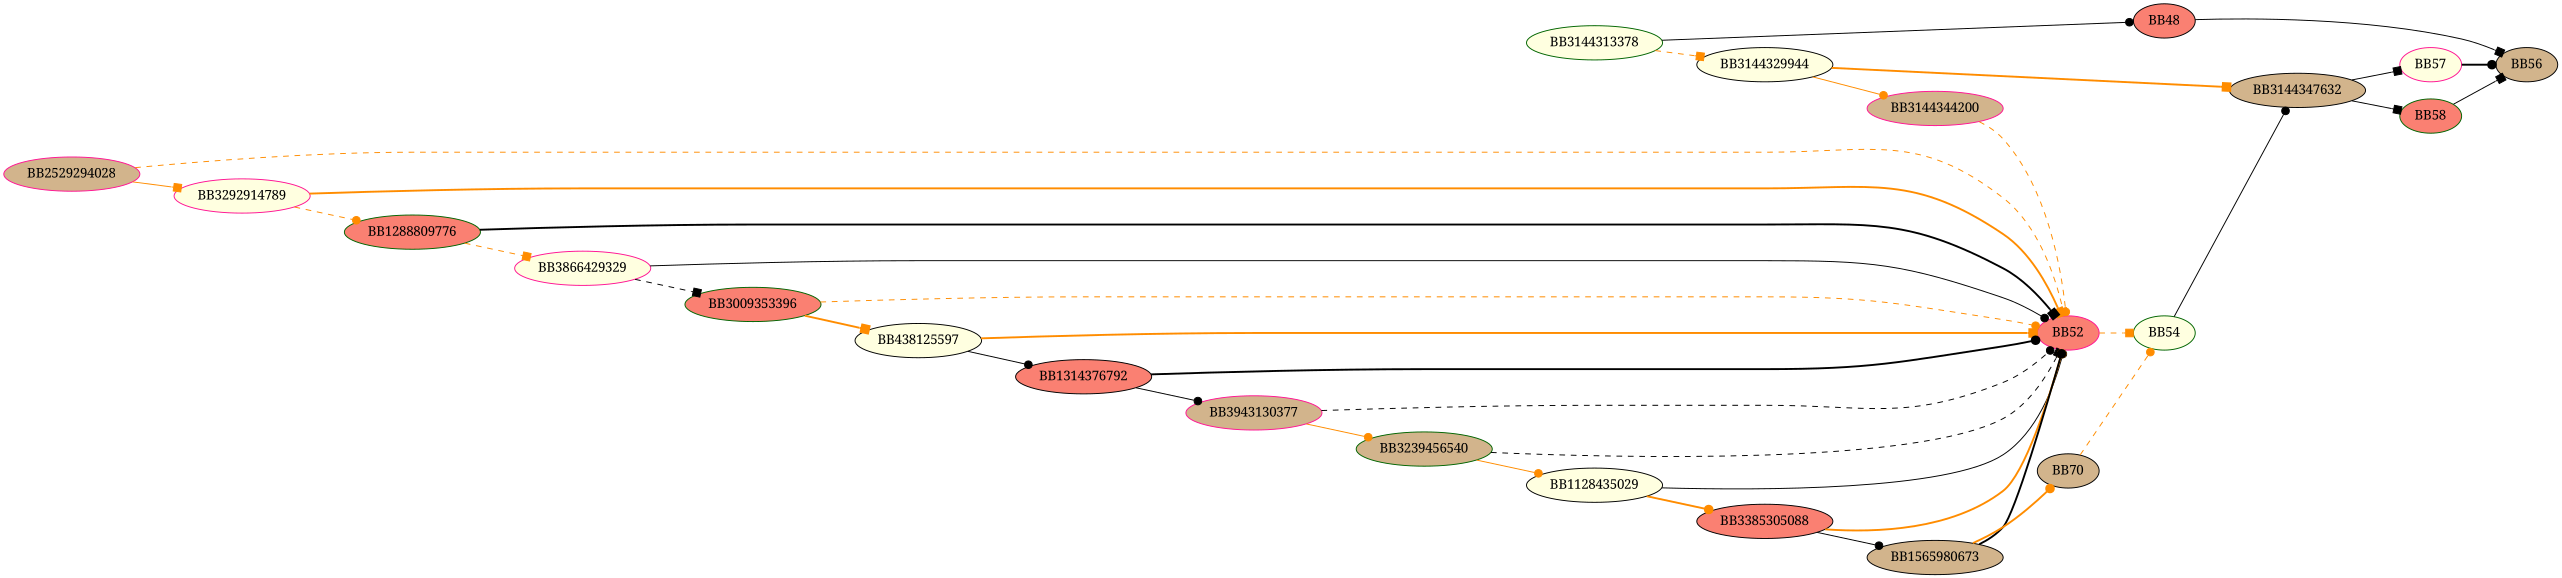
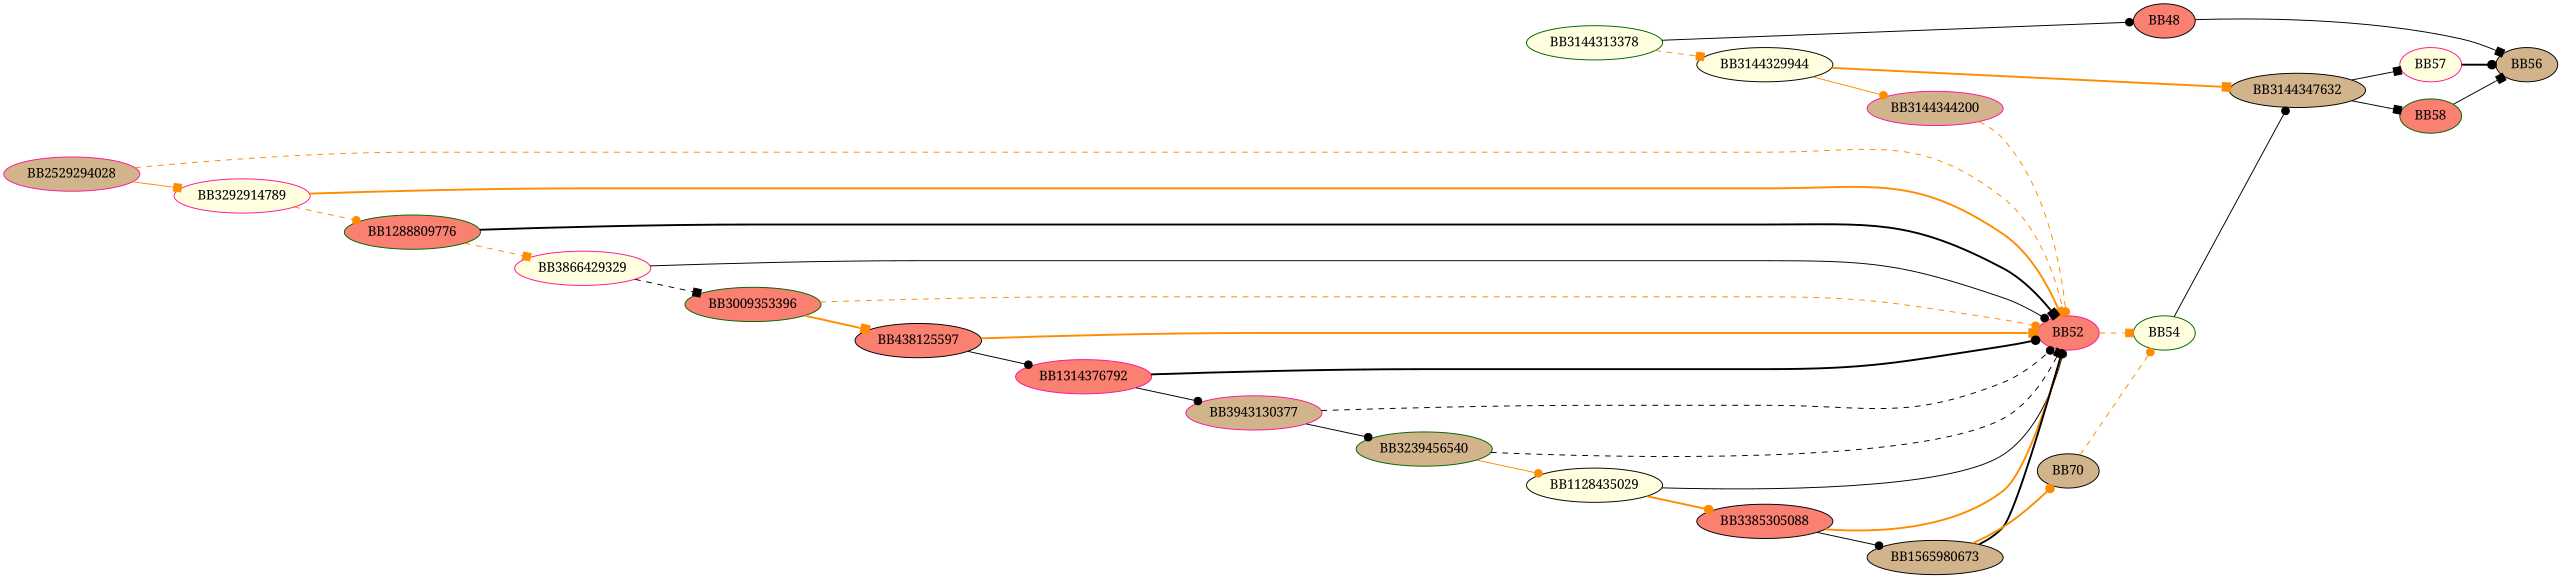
node "BB438125597": fillcolor lightyellow -> salmon
node "BB1314376792": color black -> deeppink
edge "BB3943130377" -> "BB3239456540": color darkorange -> black
